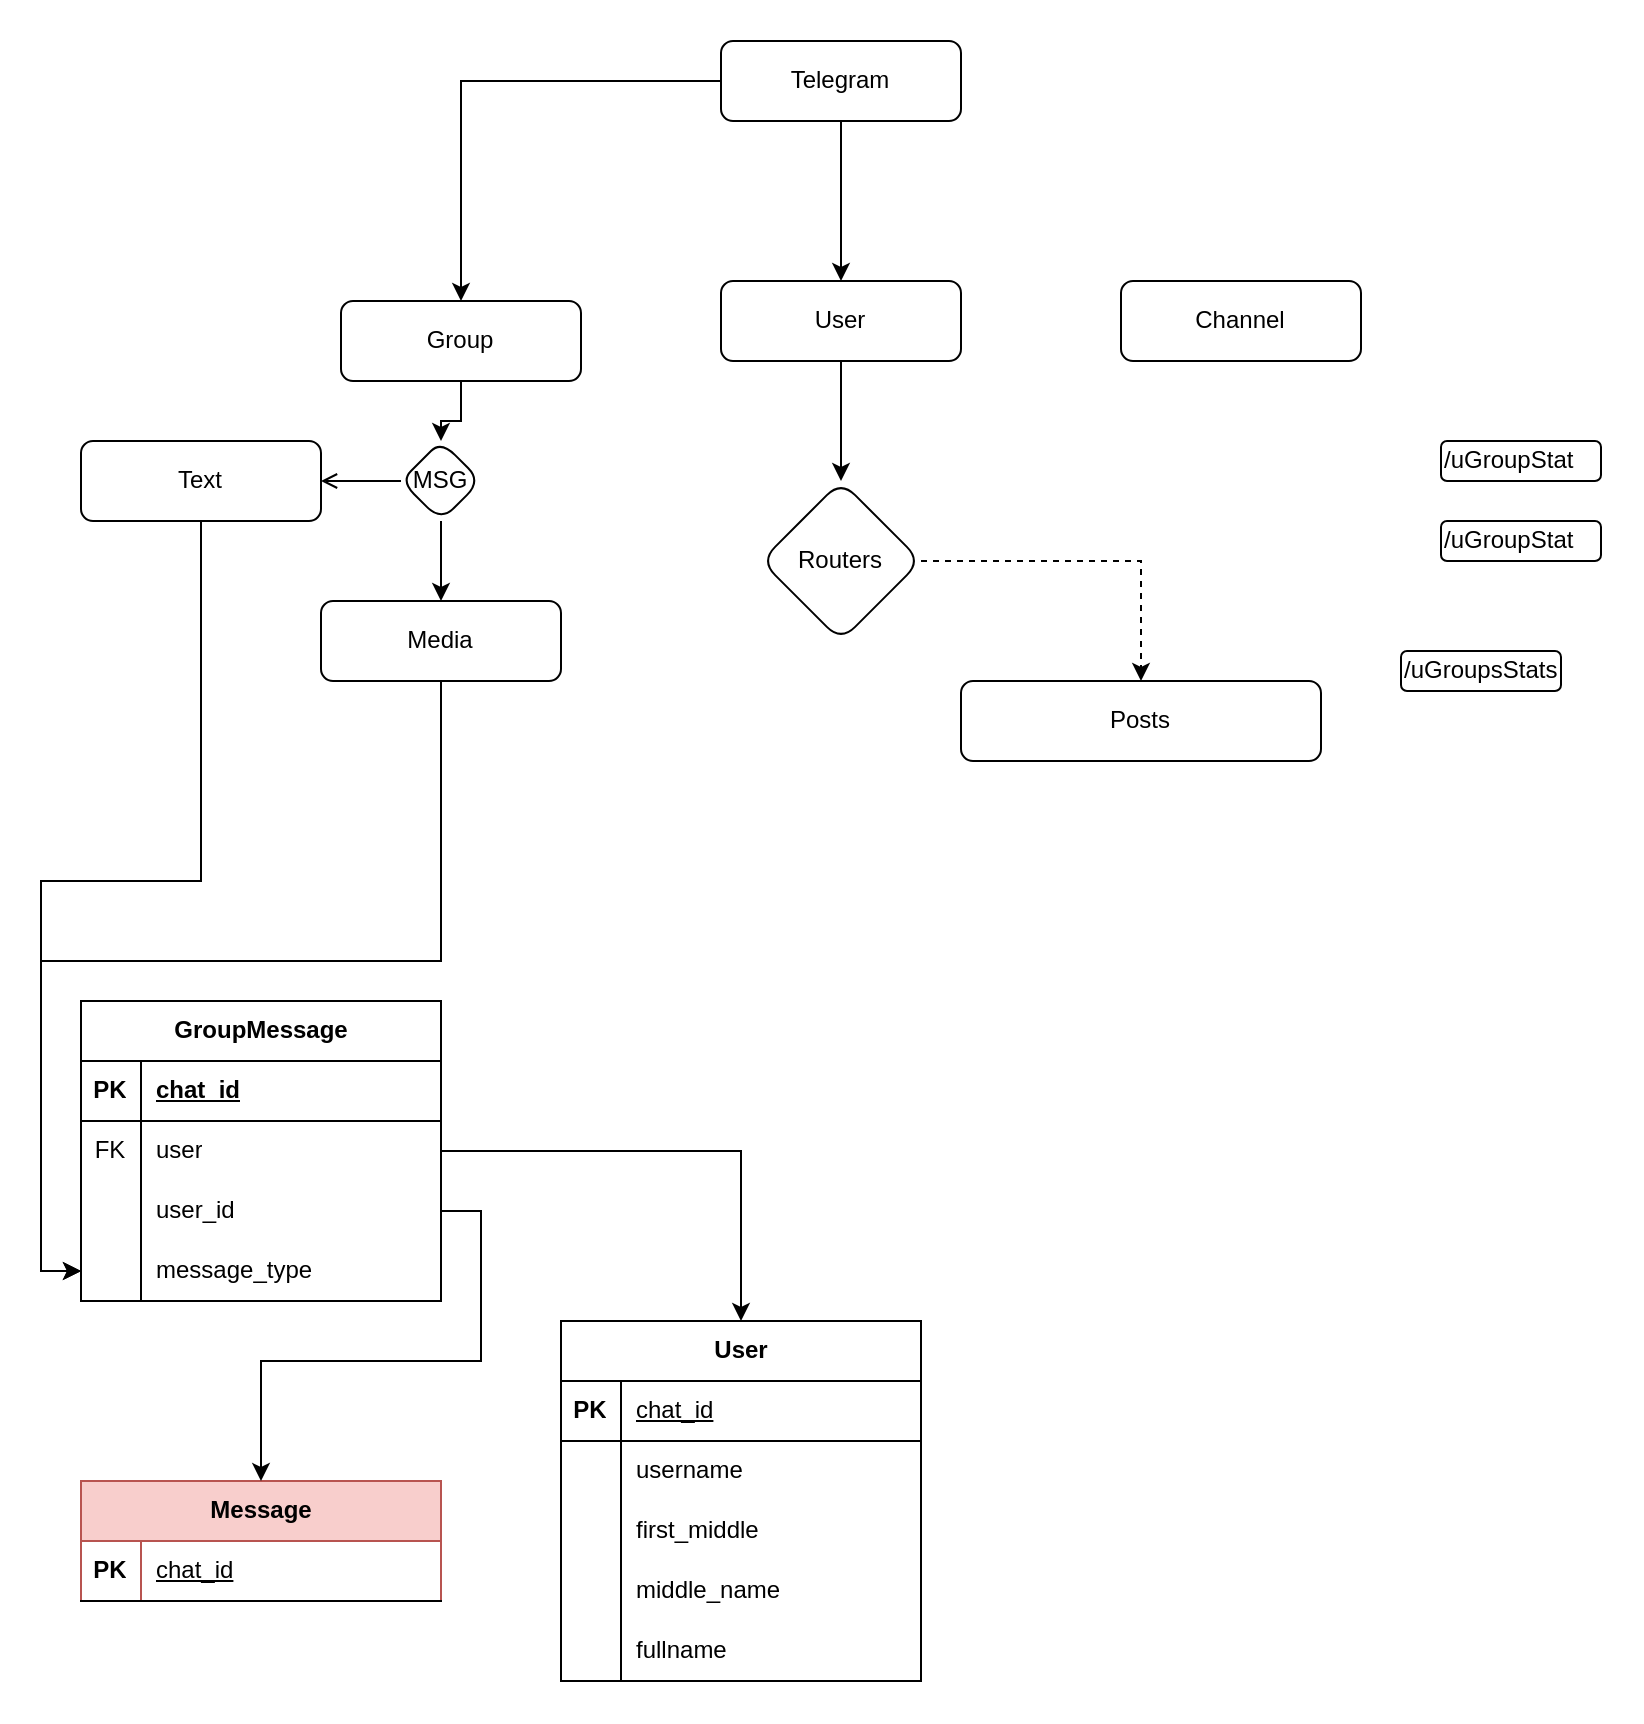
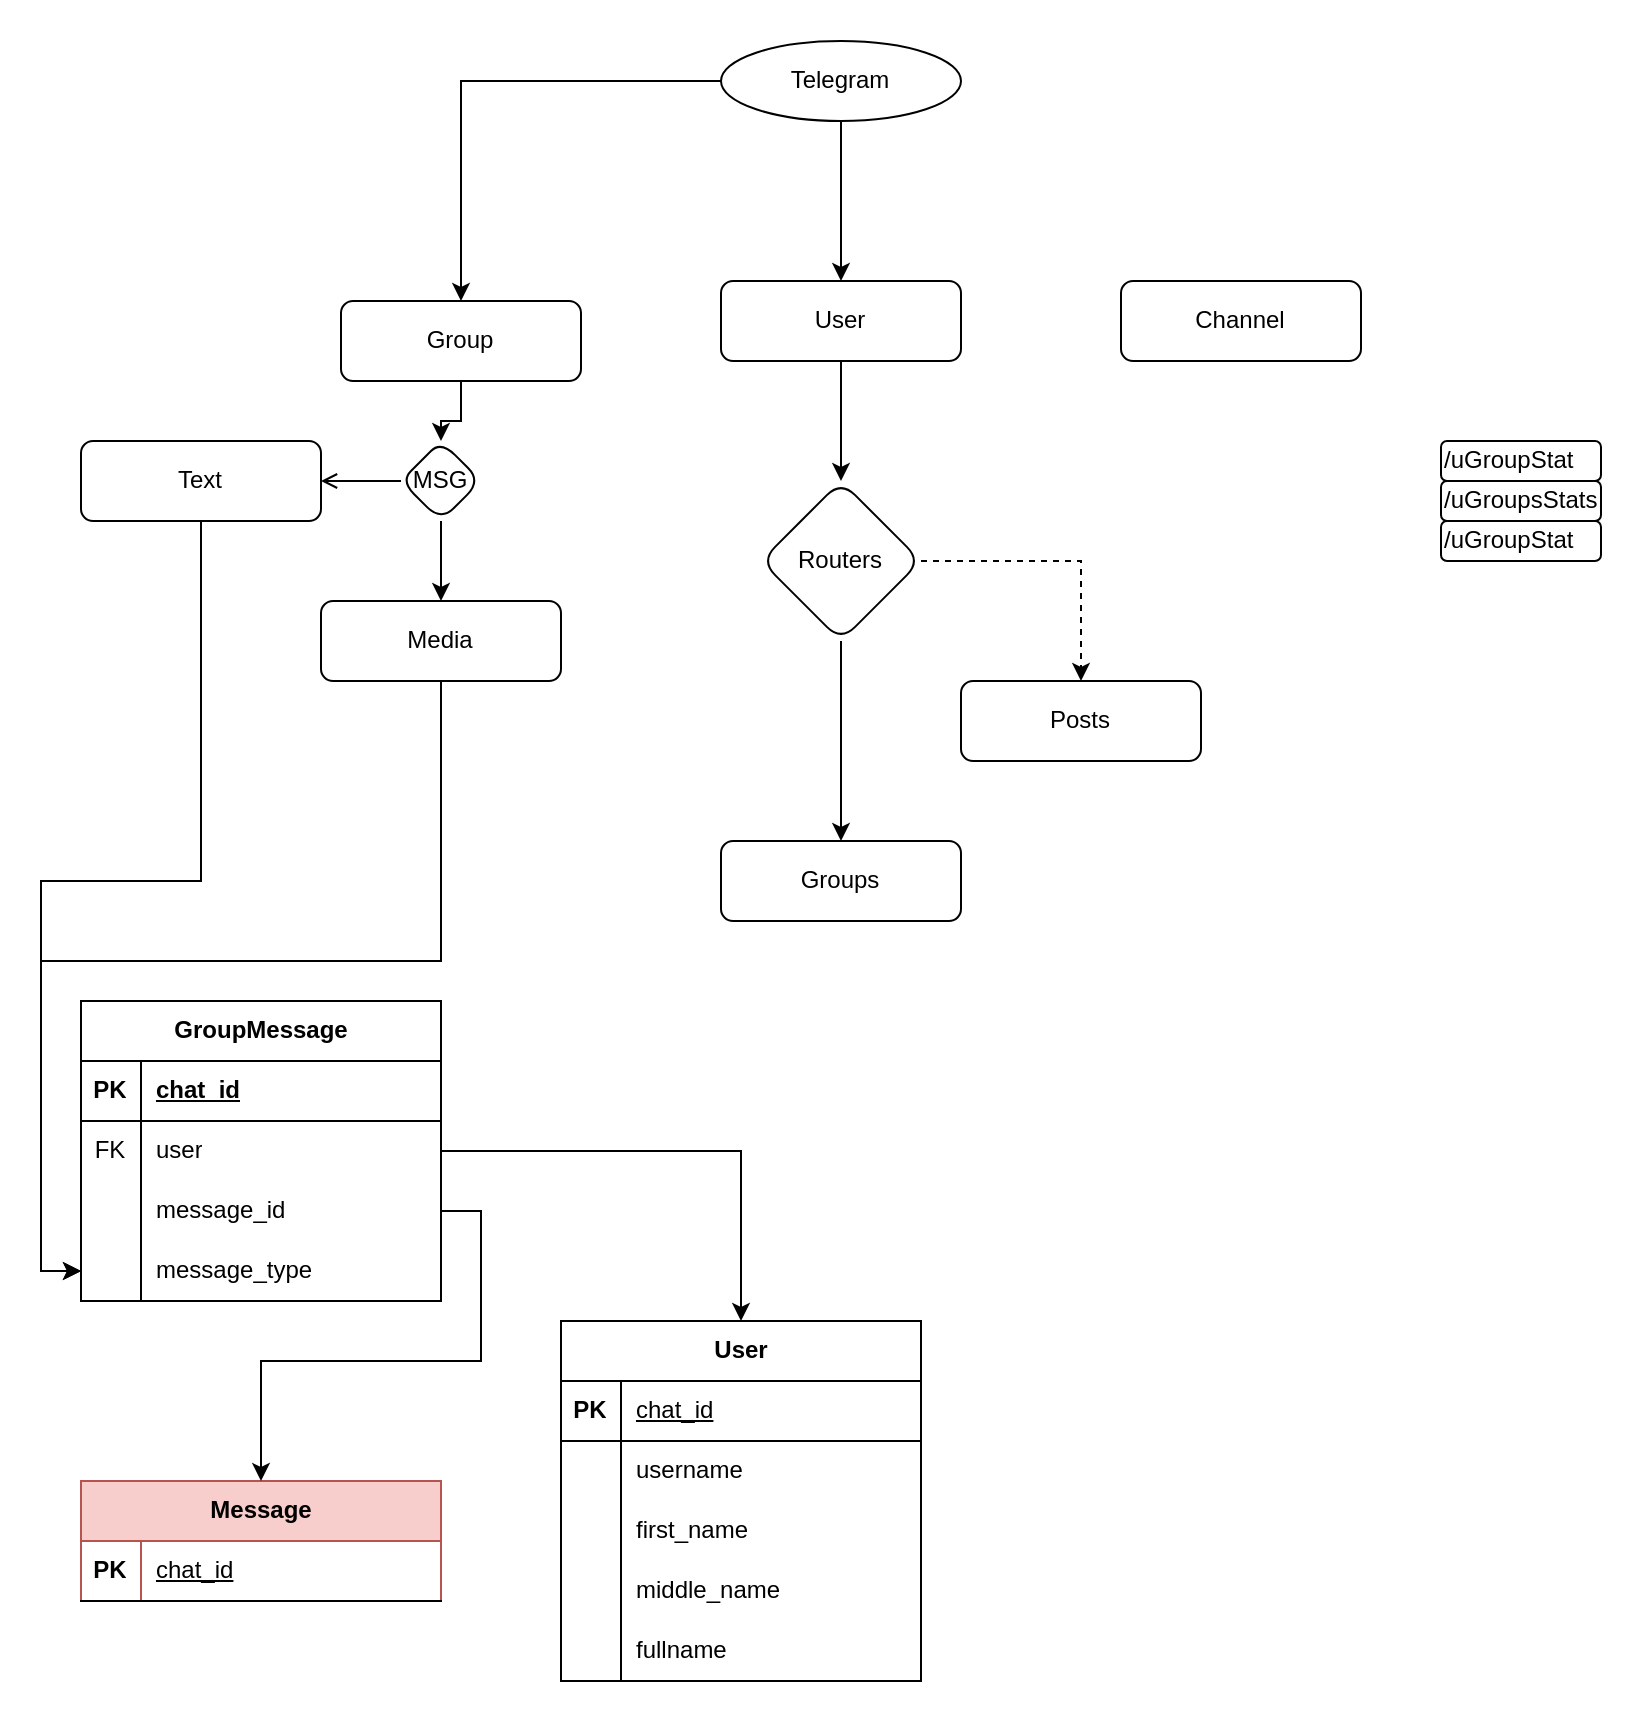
node "Telegram": shape rounded rectangle -> ellipse
node "/uGroupsStats": moved (1481, 671) -> (1521, 501)
node "Posts": size 360x80 -> 240x80
edge "Routers" -> "Groups": added
node "Groups": added
node "user_id": label "user_id" -> "message_id"
node "first_middle": label "first_middle" -> "first_name"
